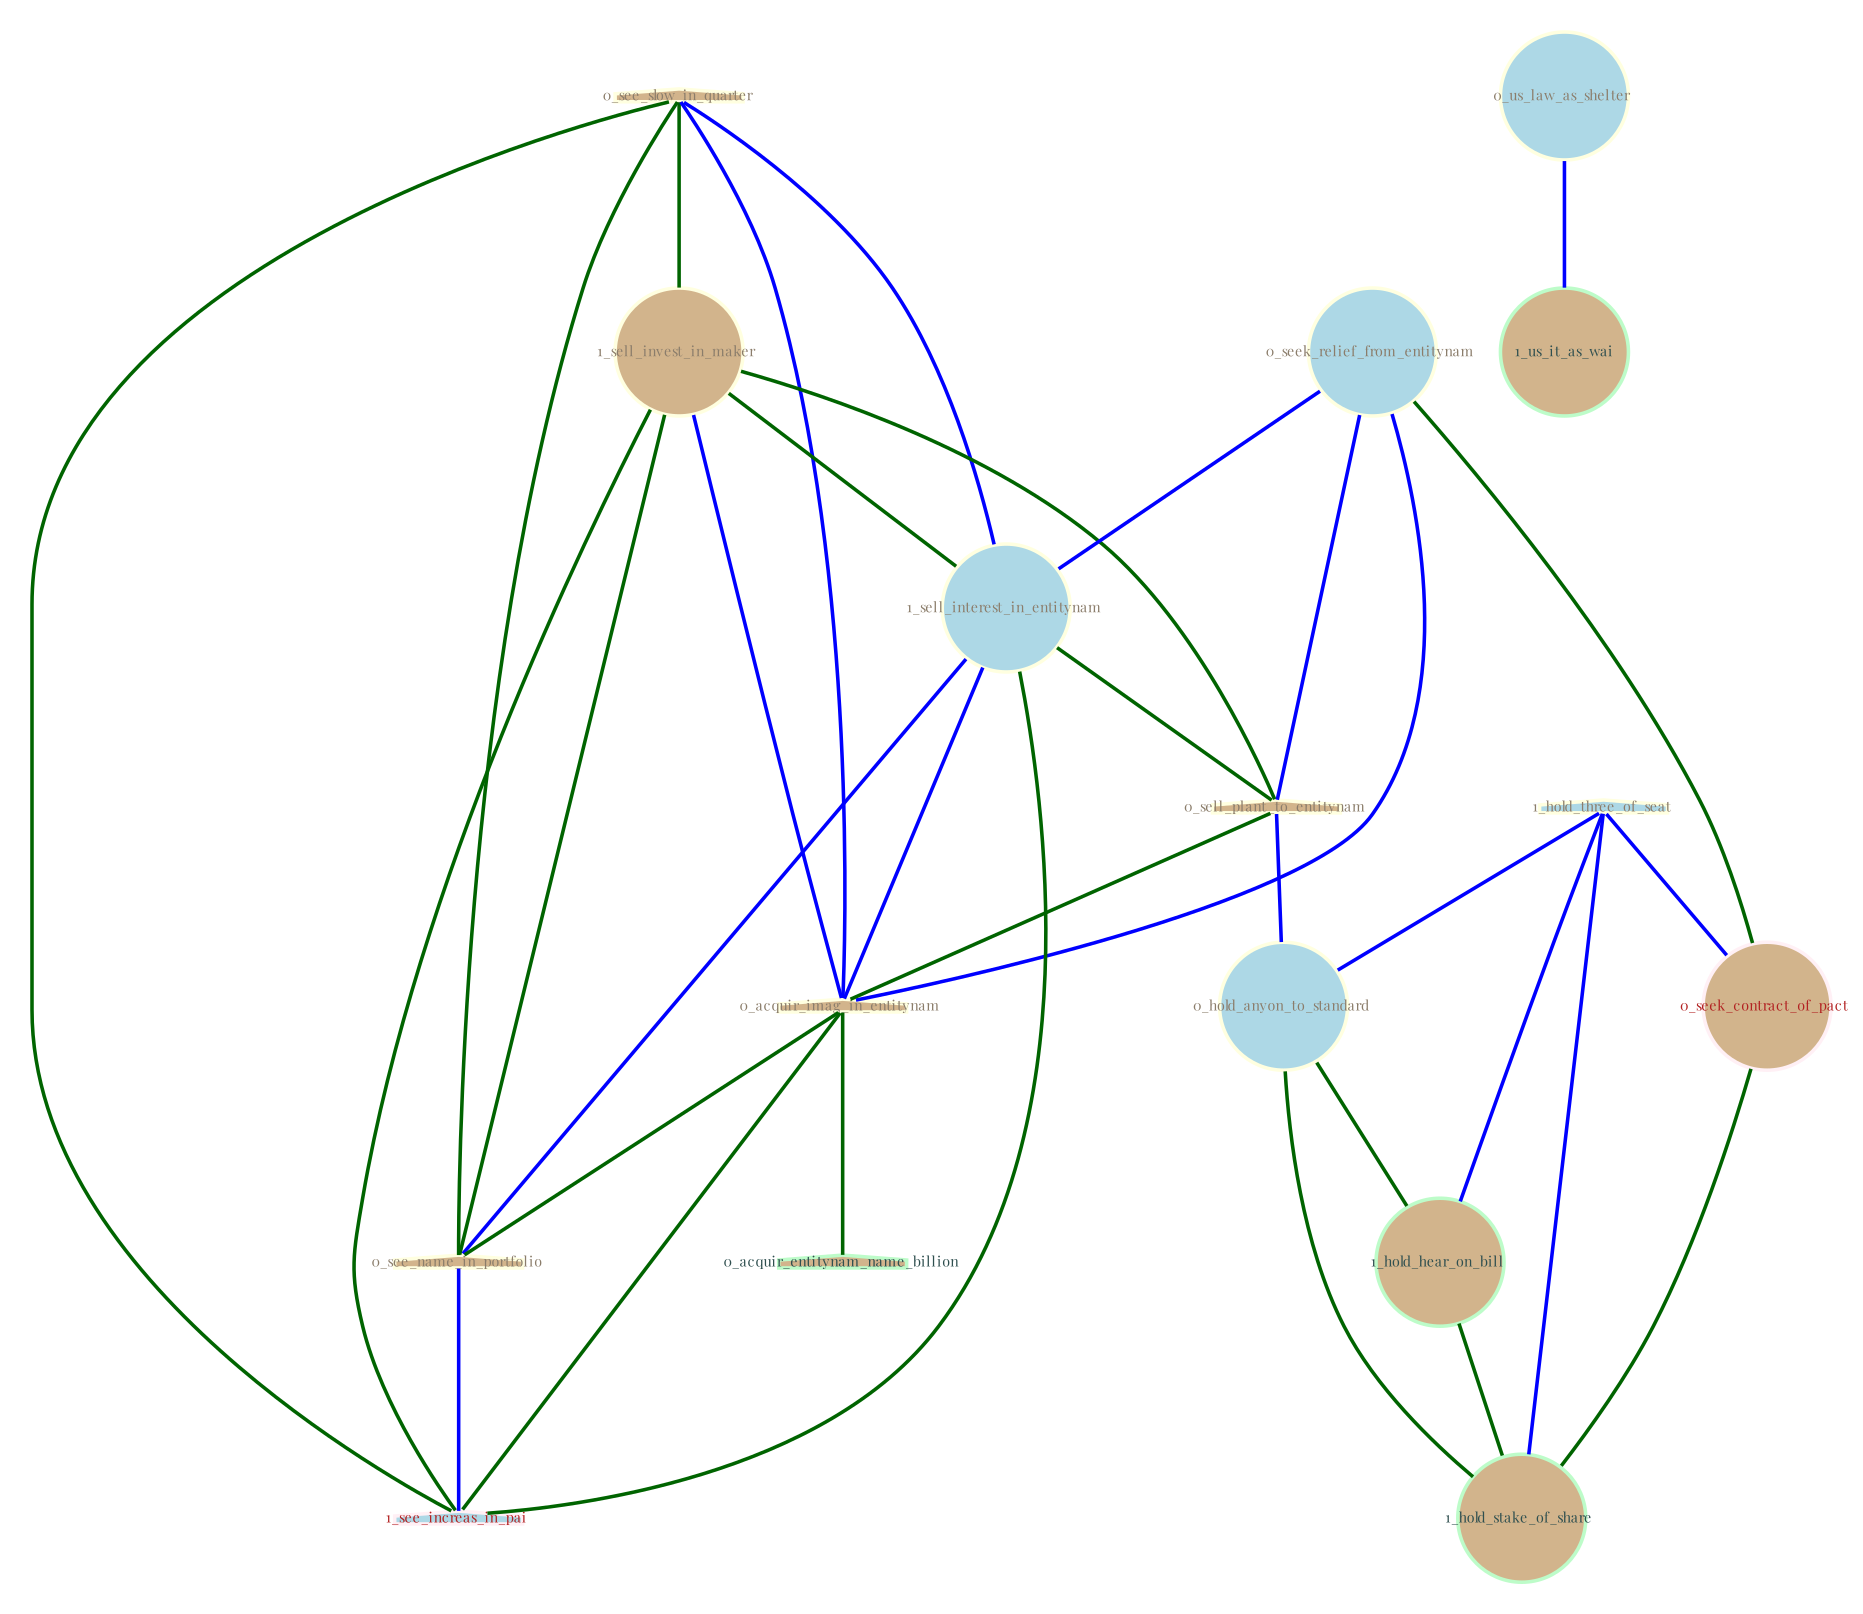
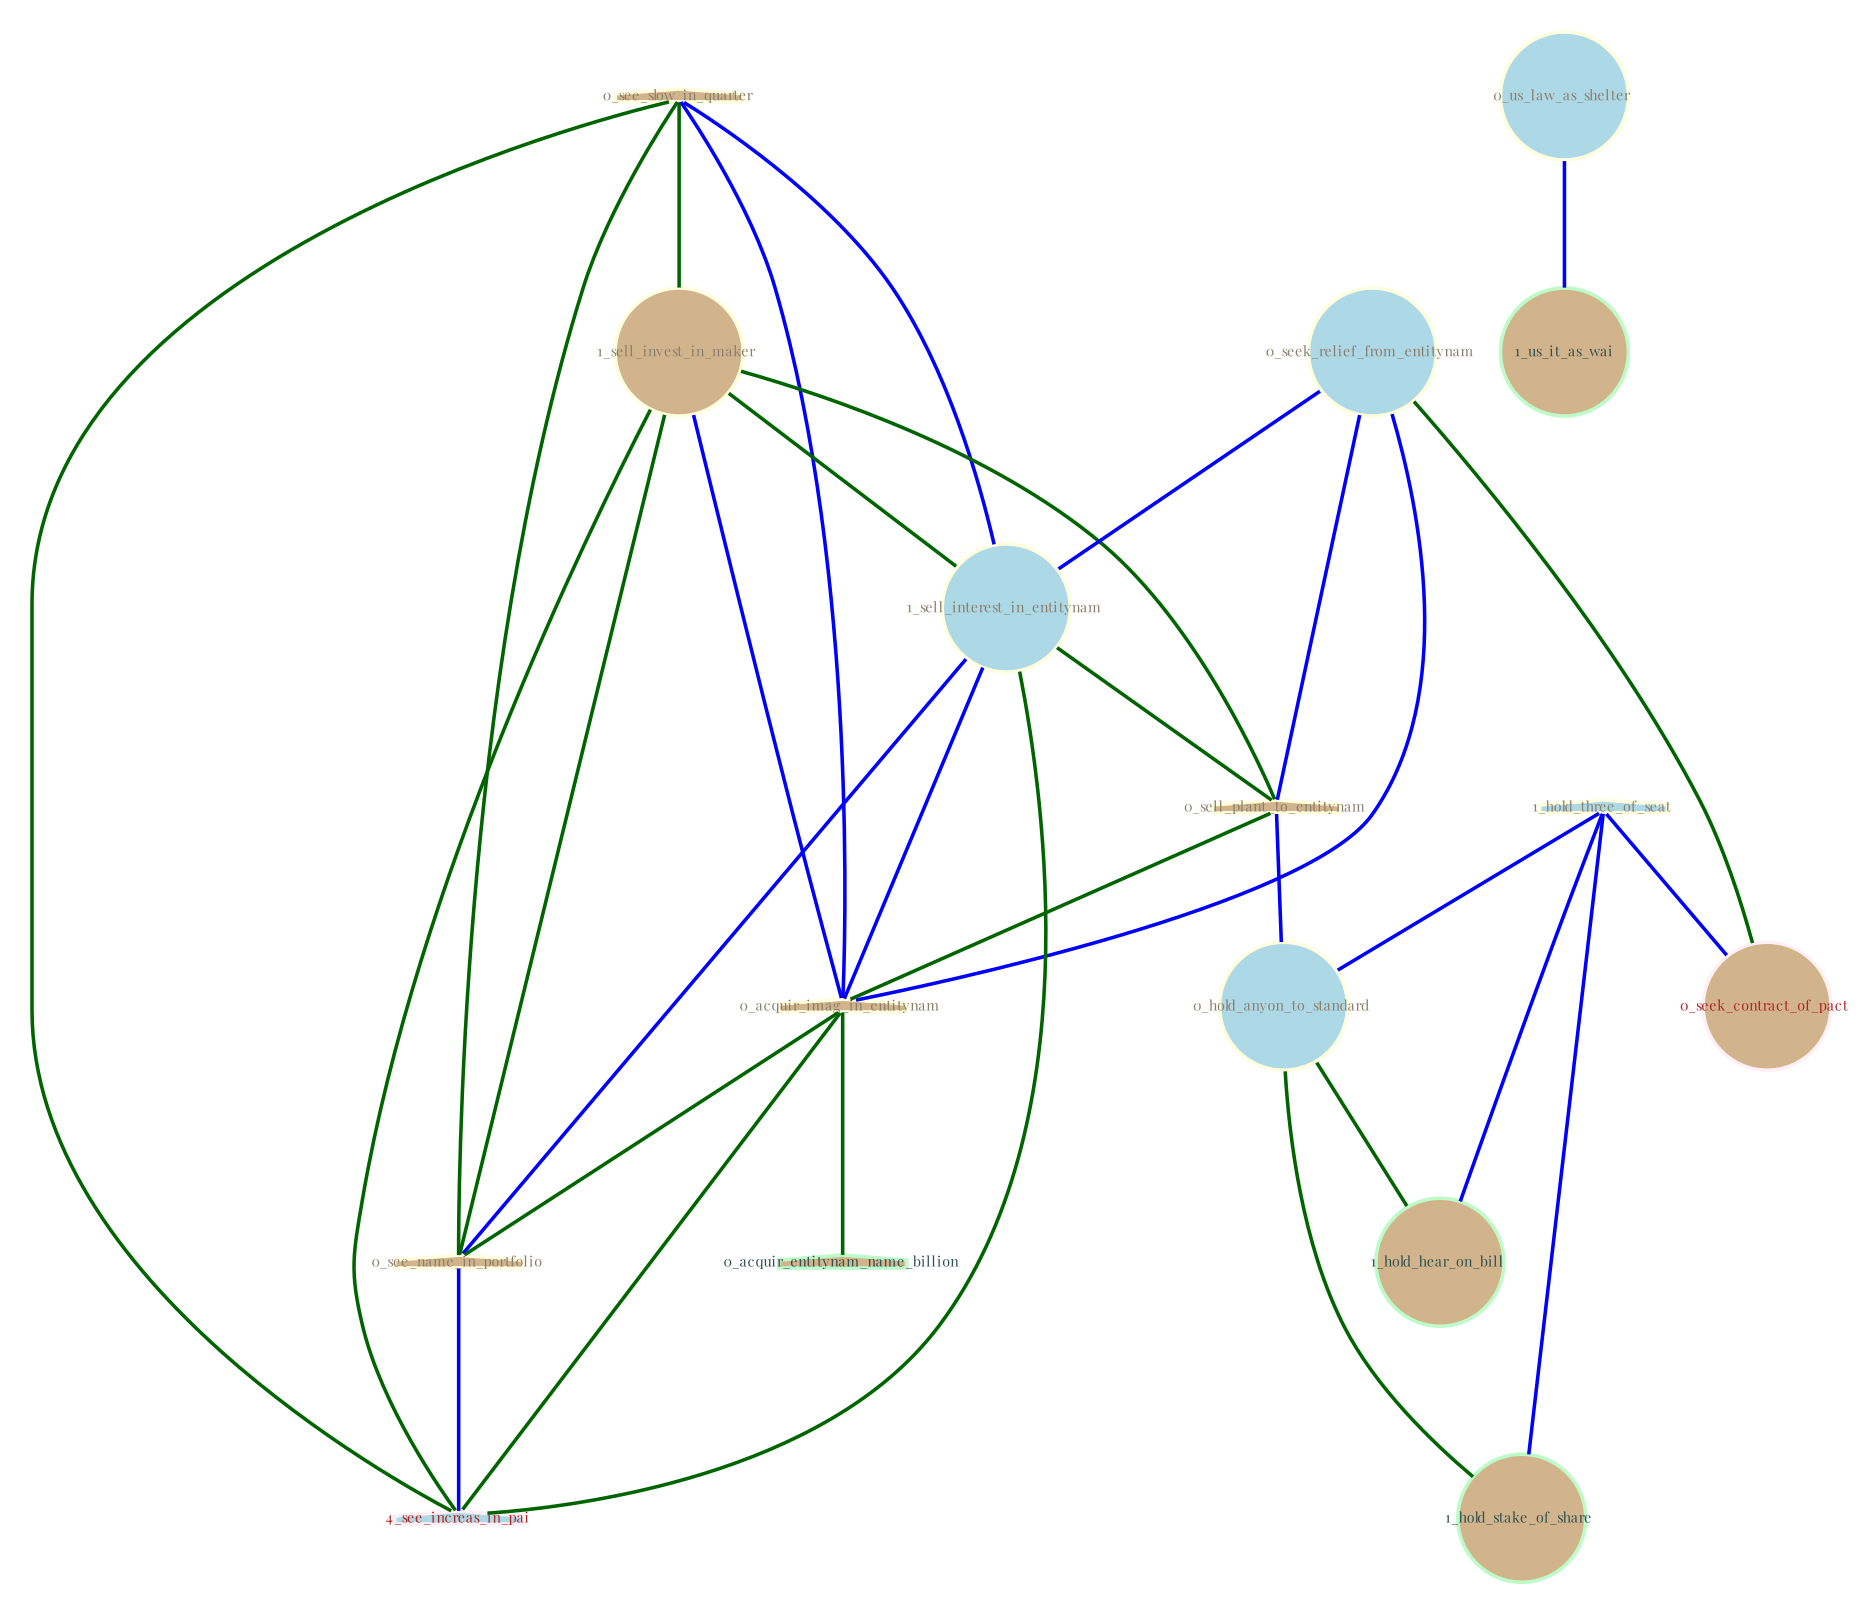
edge "0_seek_contract_of_pact" -- "1_hold_stake_of_share": removed
edge "1_hold_hear_on_bill" -- "1_hold_stake_of_share": removed
node "1_see_increas_in_pai": label "1_see_increas_in_pai" -> "4_see_increas_in_pai"
